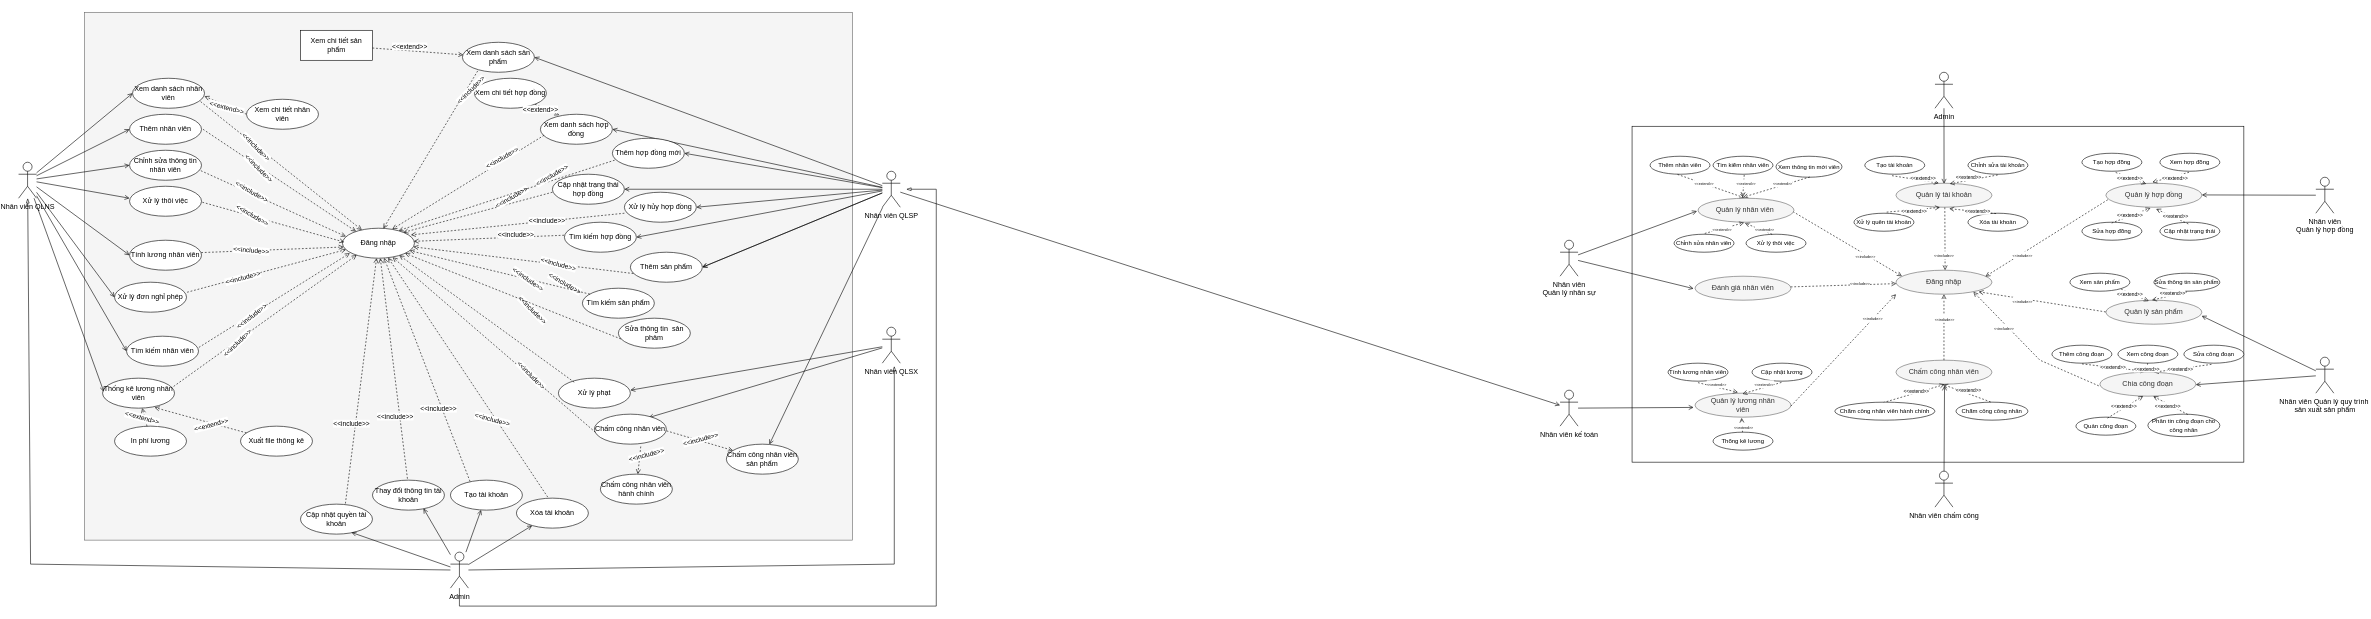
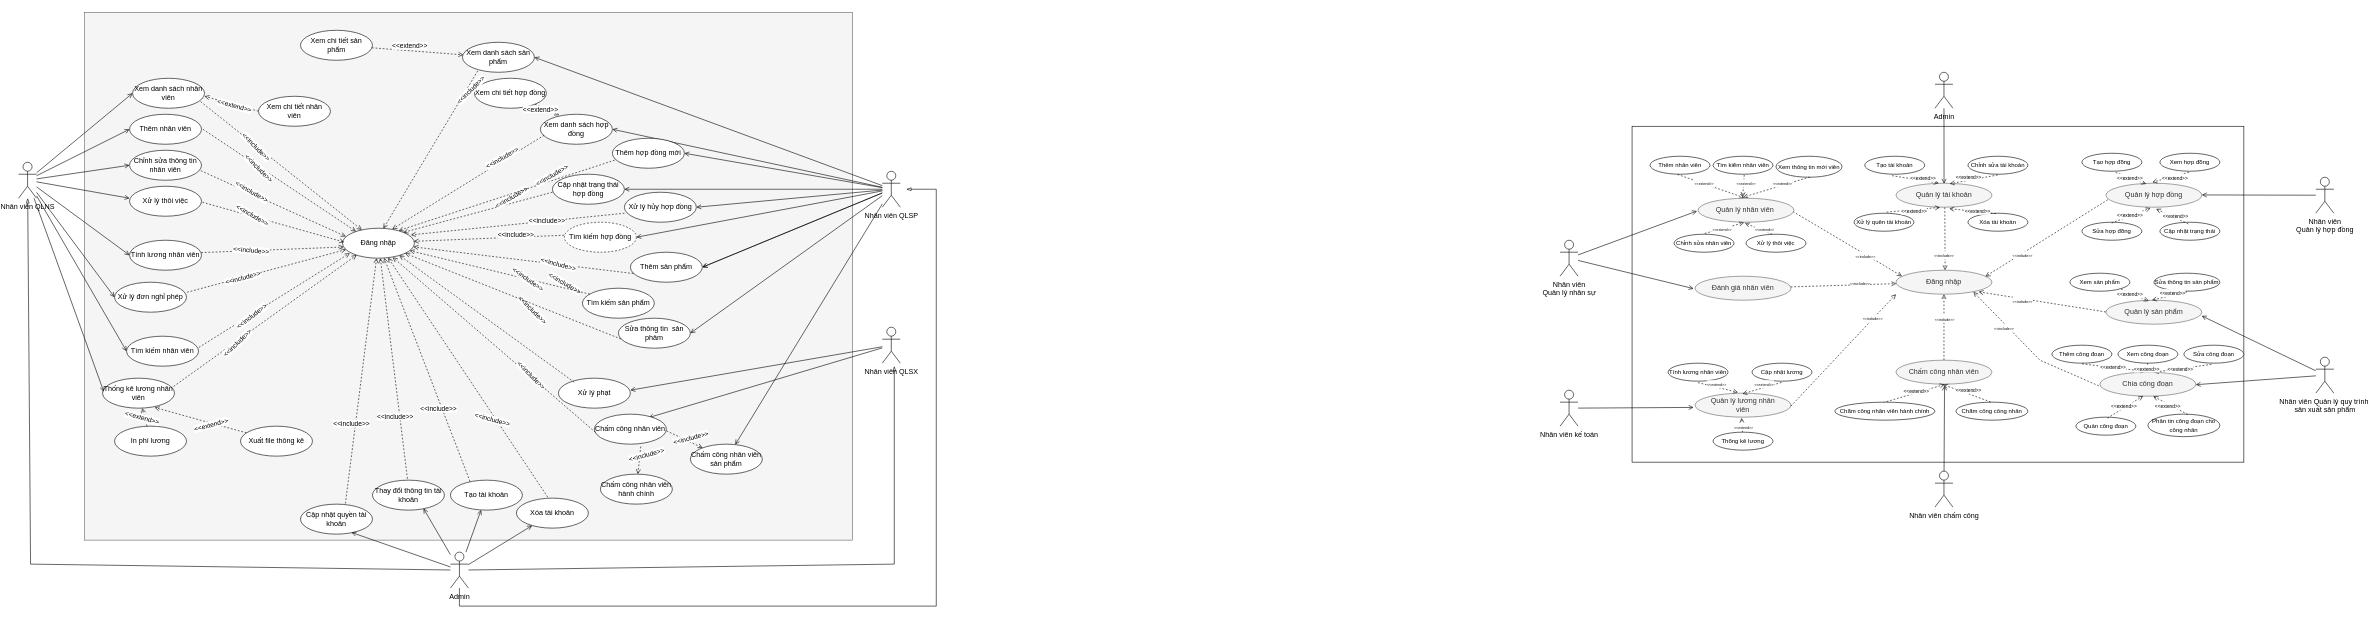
node "Xem chi tiết sản phẩm": shape rectangle -> ellipse
node "Xem chi tiết nhân viên": moved (282, 114) -> (294, 111)
node "Tìm kiếm hợp đồng": style solid -> dashed
edge "Nhân viên QLSP" -> "Nhân viên kế toán": now "Nhân viên QLSP" -> "Sửa thông tin sản phảm"
node "Chấm công nhân viên sản phẩm": moved (762, 459) -> (726, 459)
